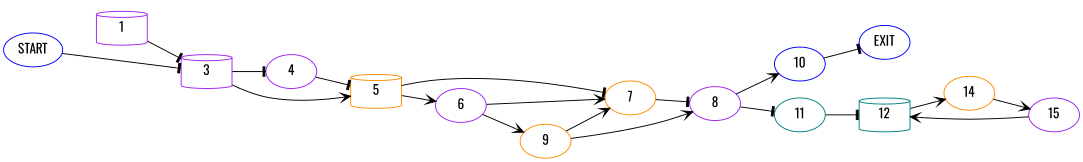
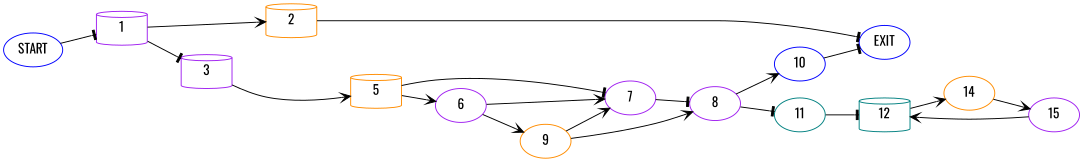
node "2": added
edge "START" -> "3": now "START" -> "1"
node "4": removed
node "7": color darkorange -> purple
